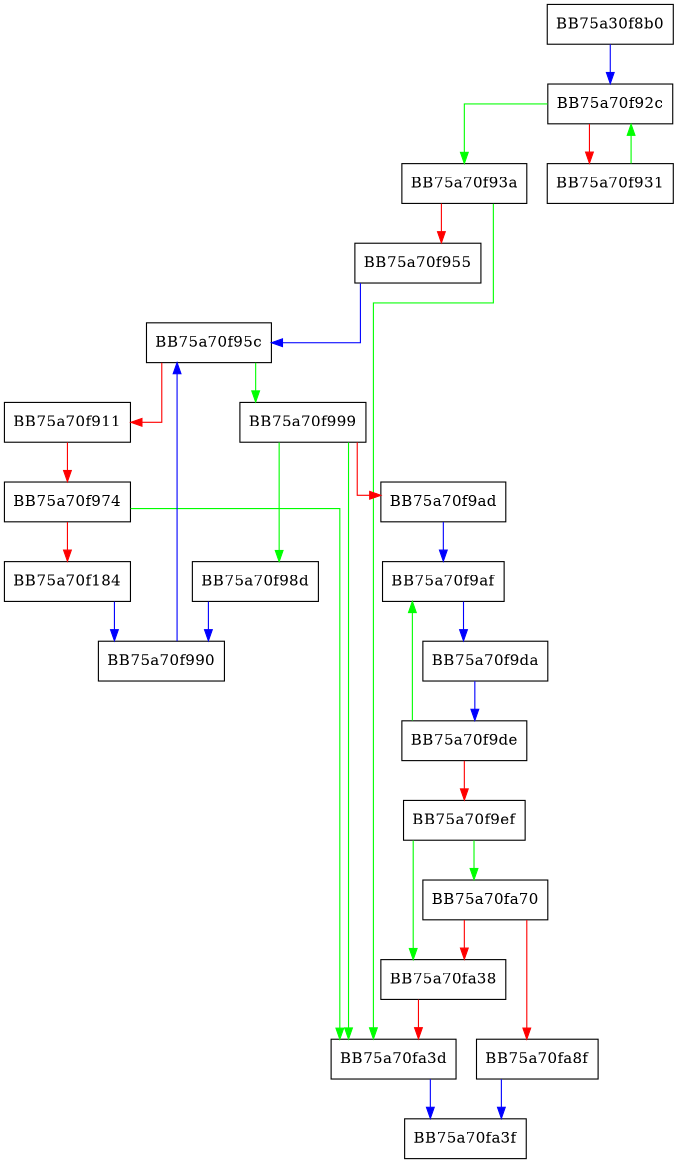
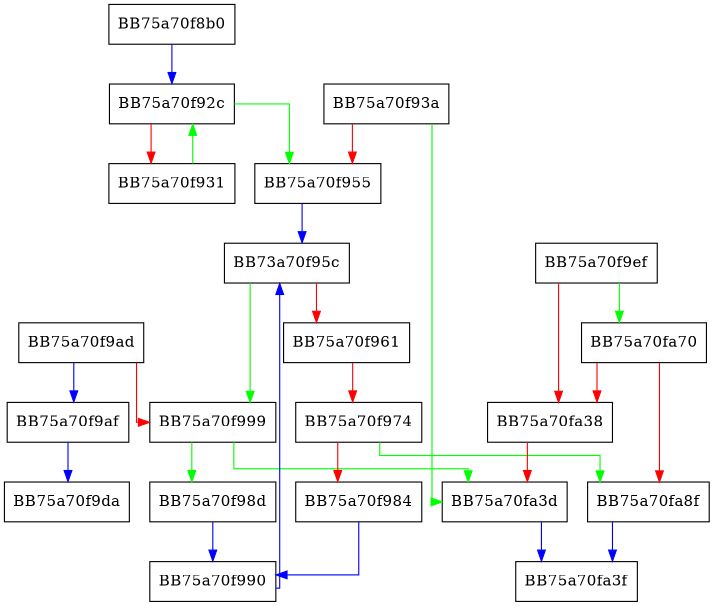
node "BB75a30f8b0": label "BB75a30f8b0" -> "BB75a70f8b0"
edge "BB75a70f92c" -> "BB75a70f93a": now "BB75a70f92c" -> "BB75a70f955"
node "BB75a70f95c": label "BB75a70f95c" -> "BB73a70f95c"
node "BB75a70f911": label "BB75a70f911" -> "BB75a70f961"
edge "BB75a70f999" -> "BB75a70f9ad": reversed
node "BB75a70f184": label "BB75a70f184" -> "BB75a70f984"
edge "BB75a70f974" -> "BB75a70fa3d": now "BB75a70f974" -> "BB75a70fa8f"
node "BB75a70f9de": removed
edge "BB75a70f9ef" -> "BB75a70fa38": color green -> red
